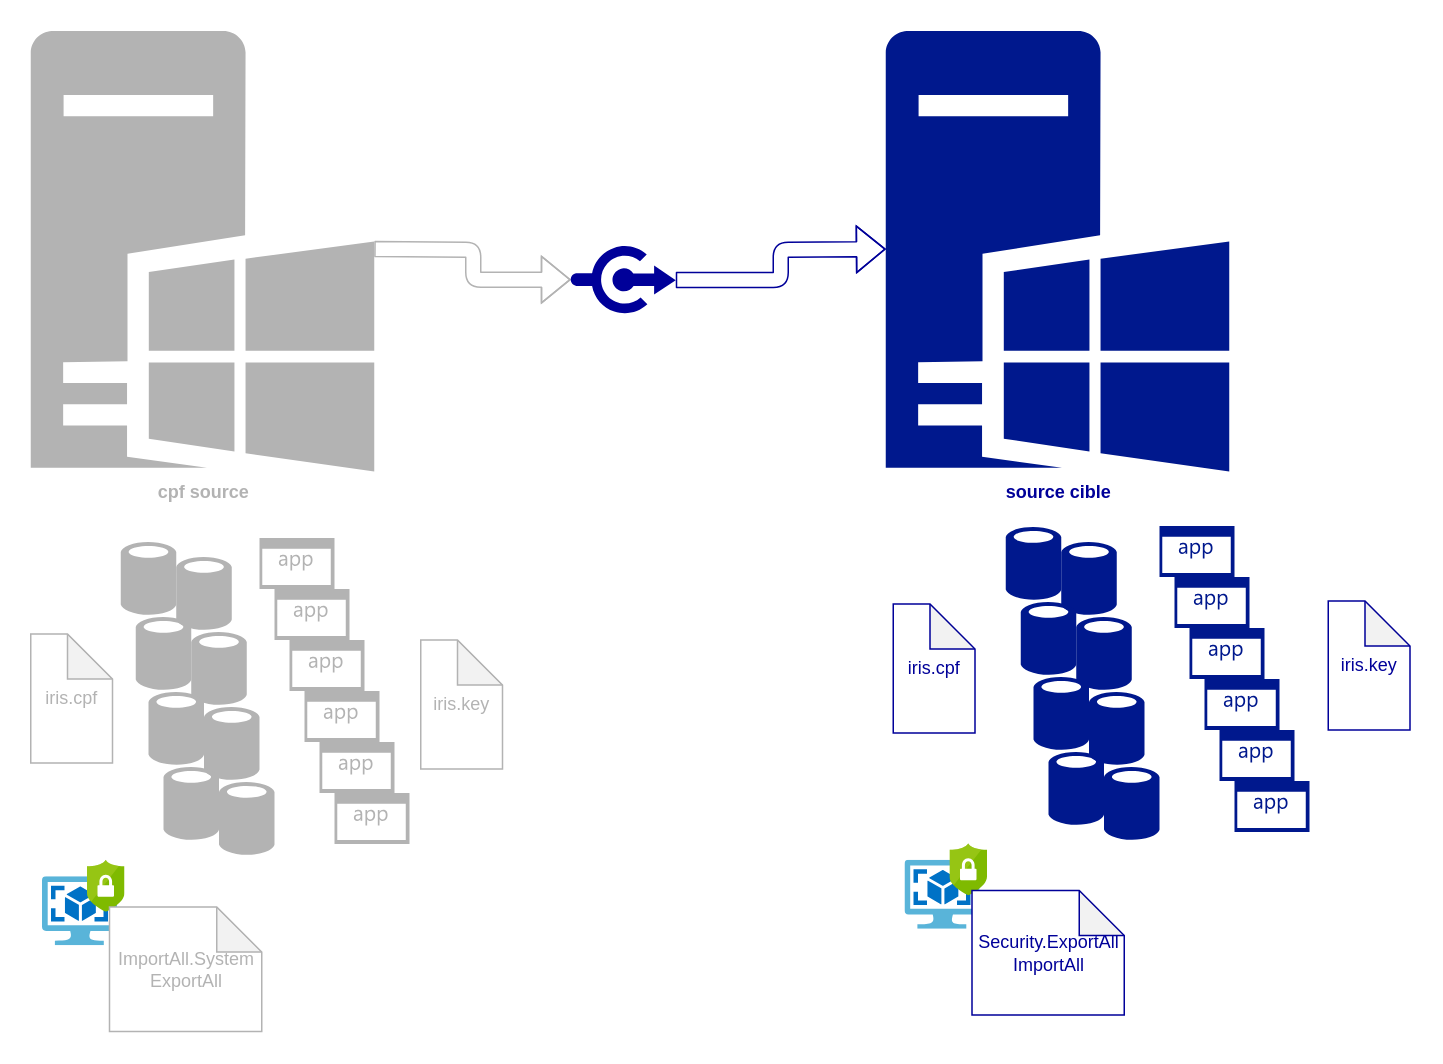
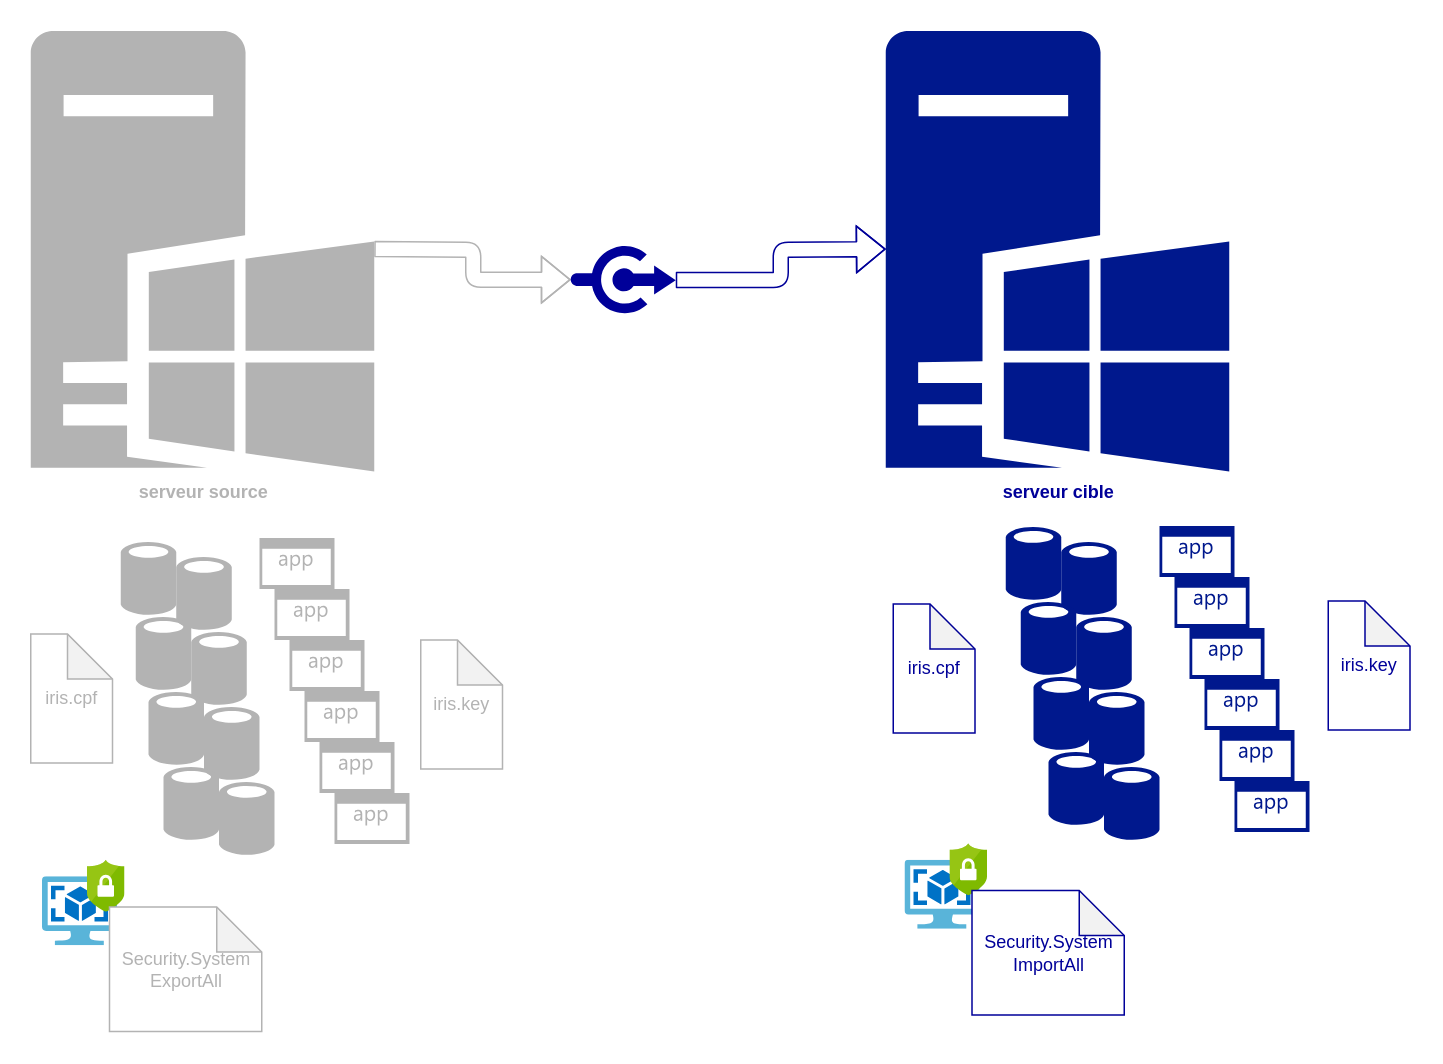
node "cpf source": label "cpf source" -> "serveur source"
node "source cible": label "source cible" -> "serveur cible"
node "Security.ExportAll ImportAll": label "Security.ExportAll ImportAll" -> "Security.System ImportAll"
node "ImportAll.System ExportAll": label "ImportAll.System ExportAll" -> "Security.System ExportAll"
